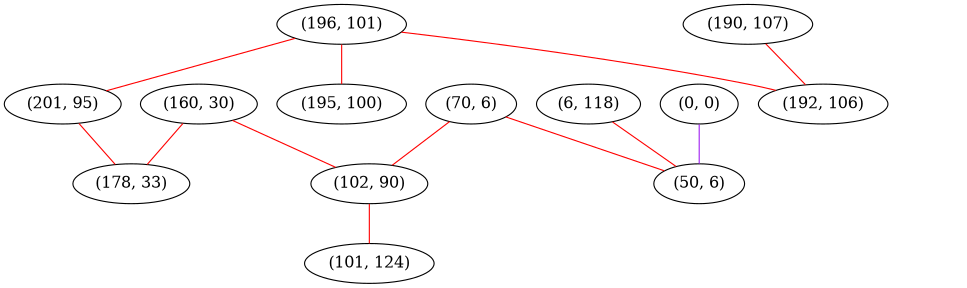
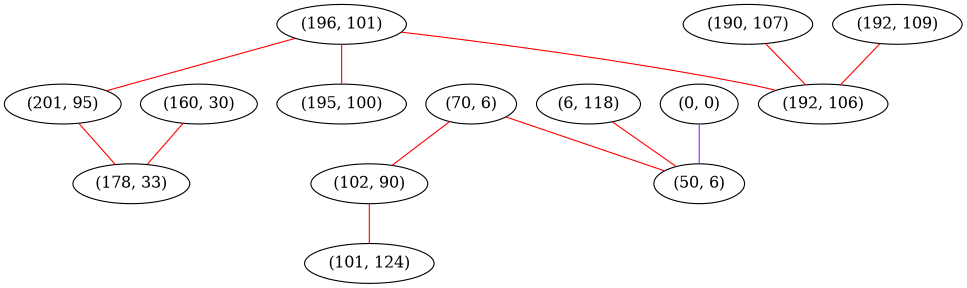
node "(192, 109)": added
edge "(160, 30)" -- "(102, 90)": removed
